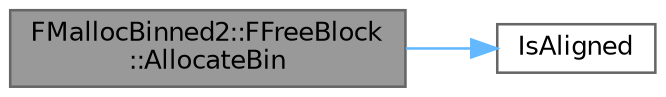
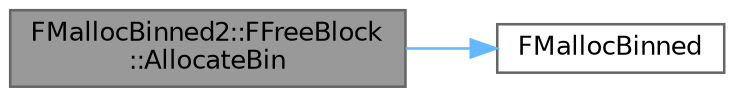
node "IsAligned": label "IsAligned" -> "FMallocBinned"
